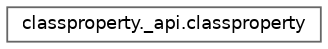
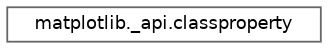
node "classproperty._api.classproperty": label "classproperty._api.classproperty" -> "matplotlib._api.classproperty"
